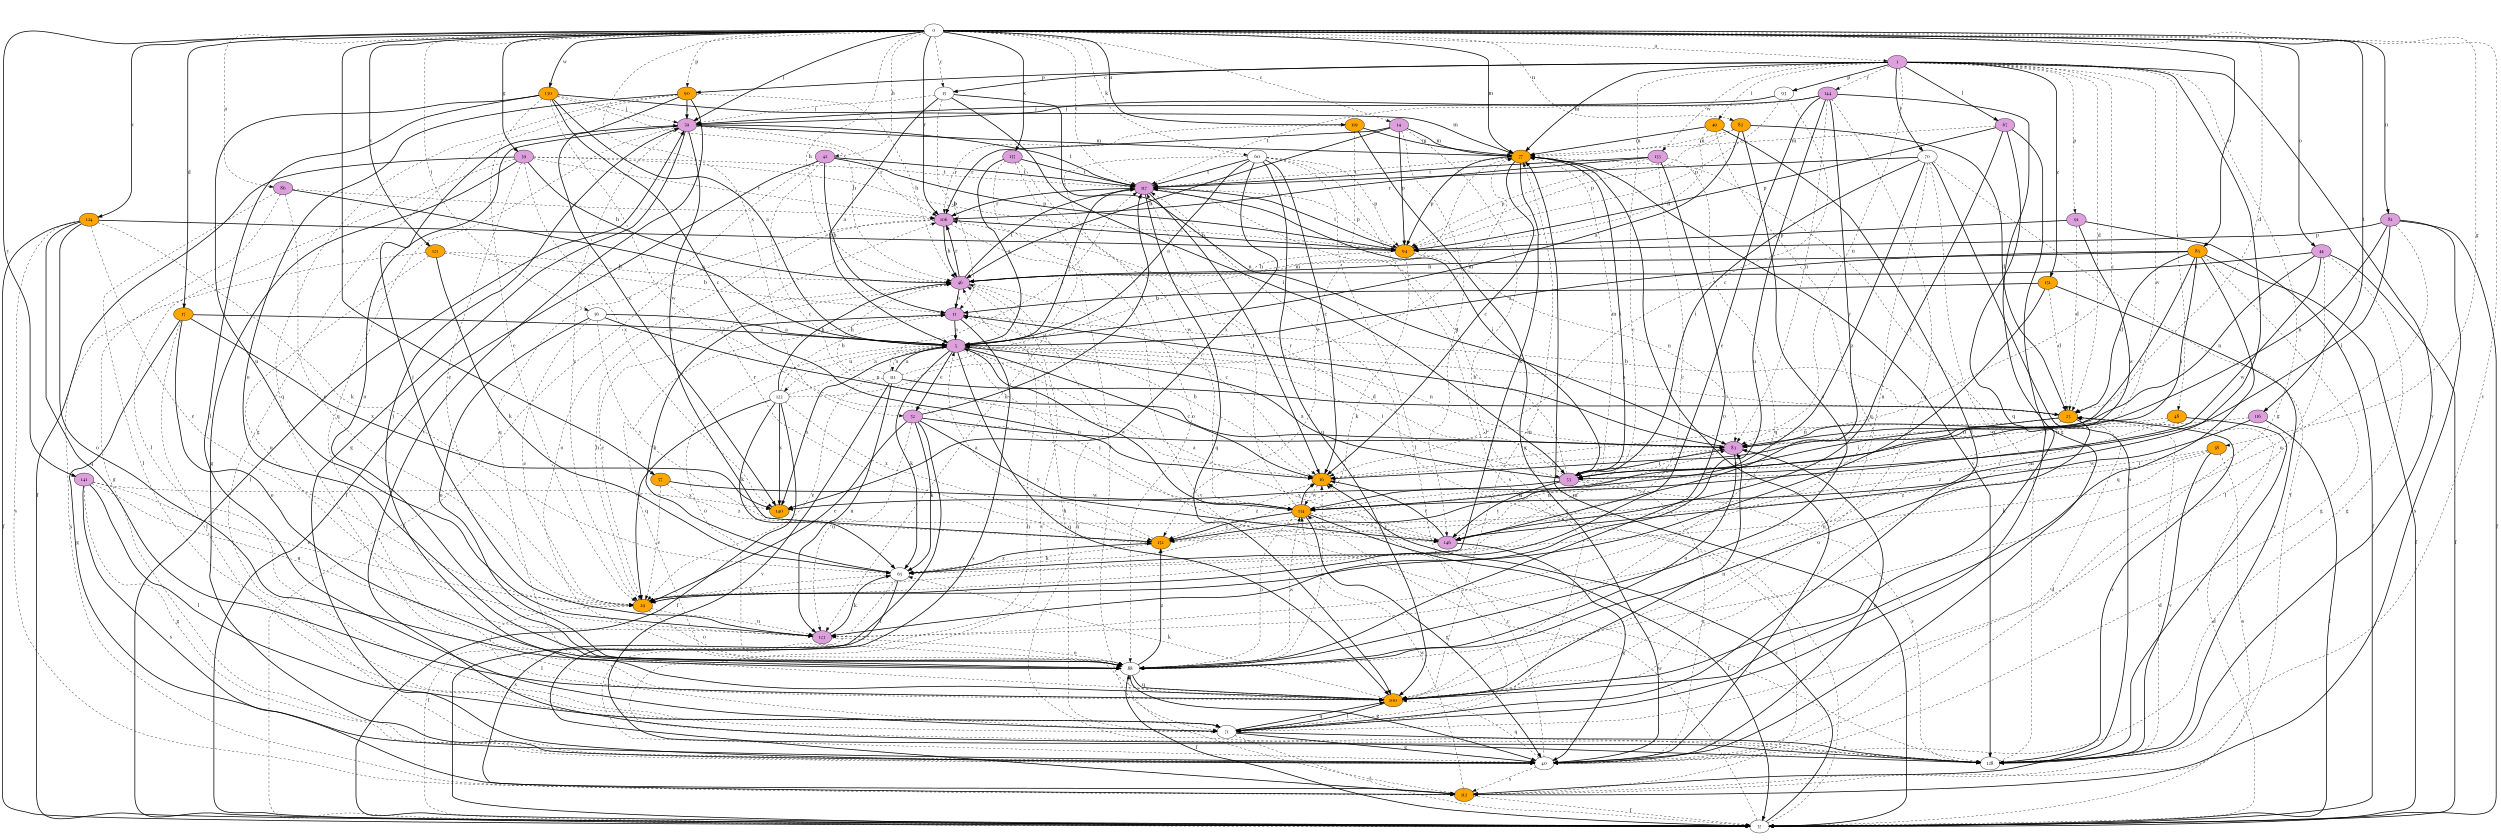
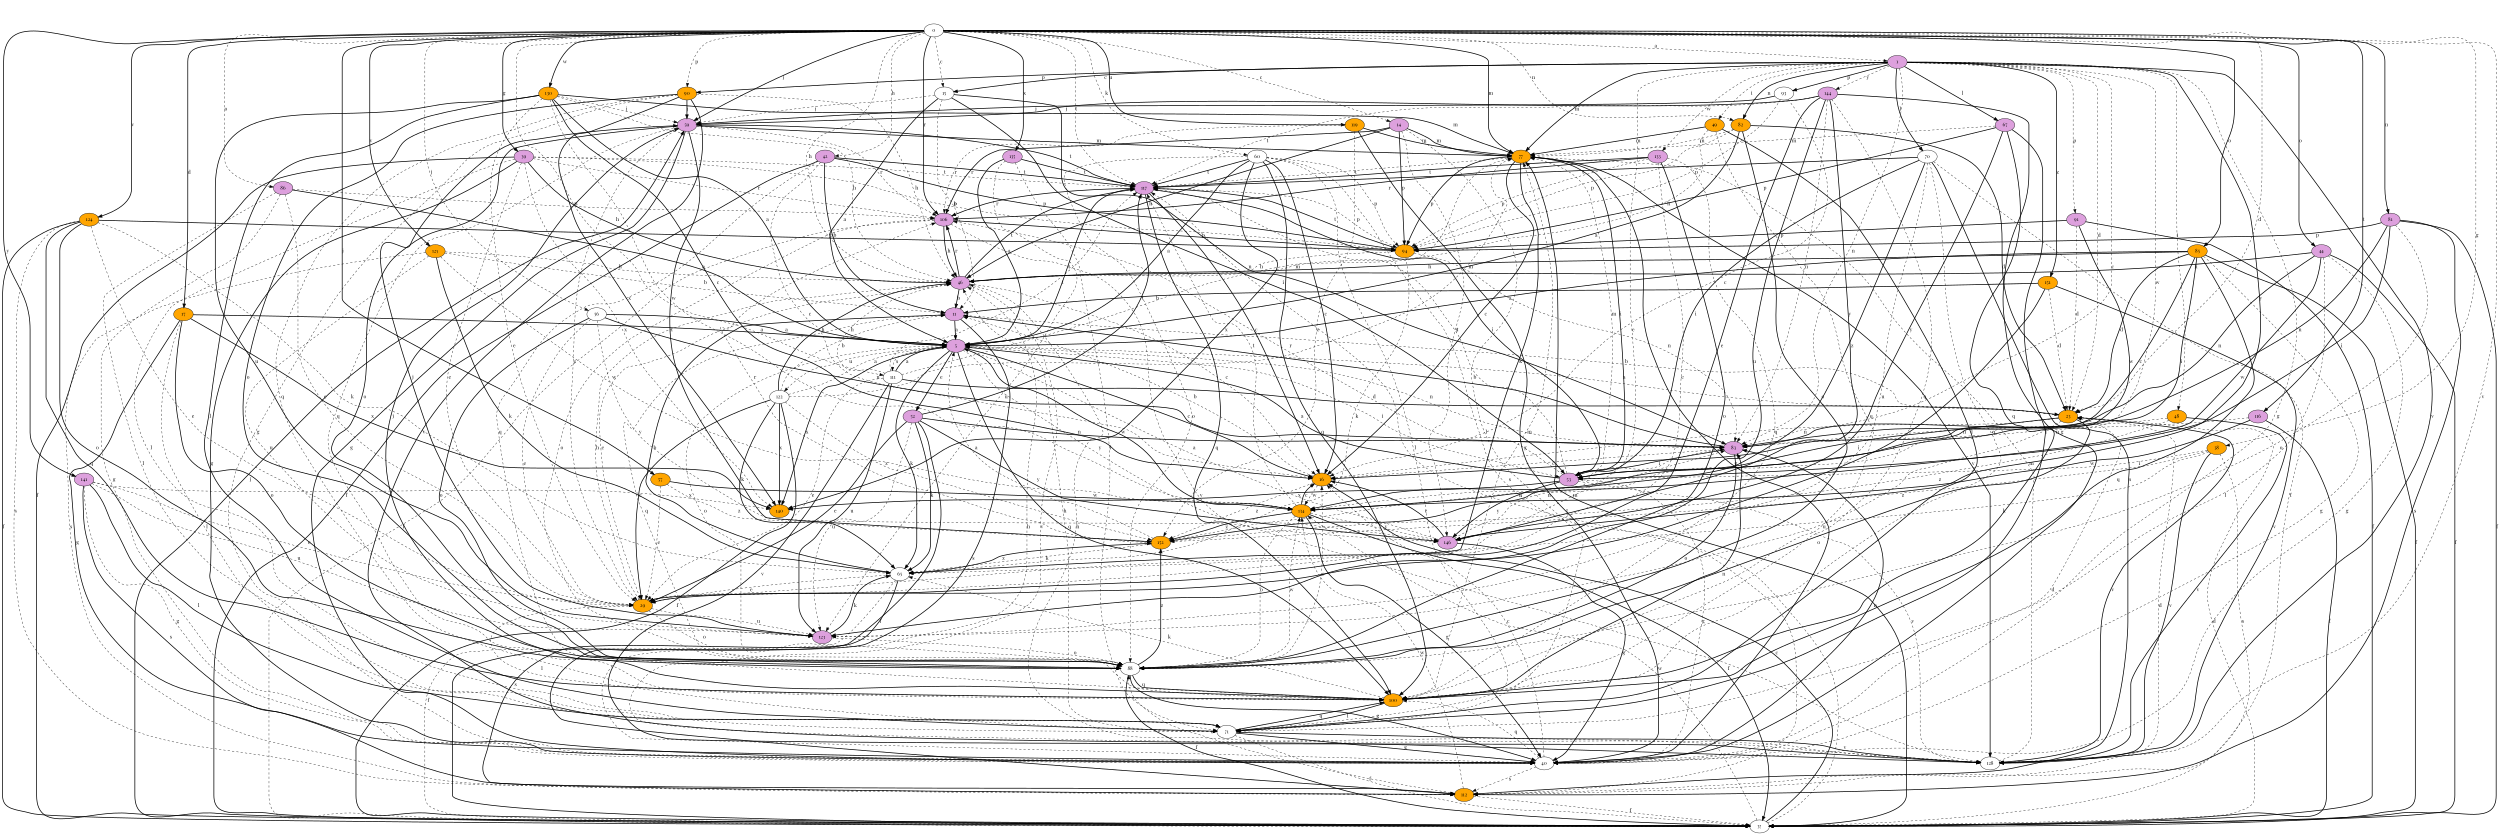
edge "1" -> "82": added, label "n"
edge "0" -> "52": now "0" -> "111"
edge "135" -> "134": now "125" -> "134"
